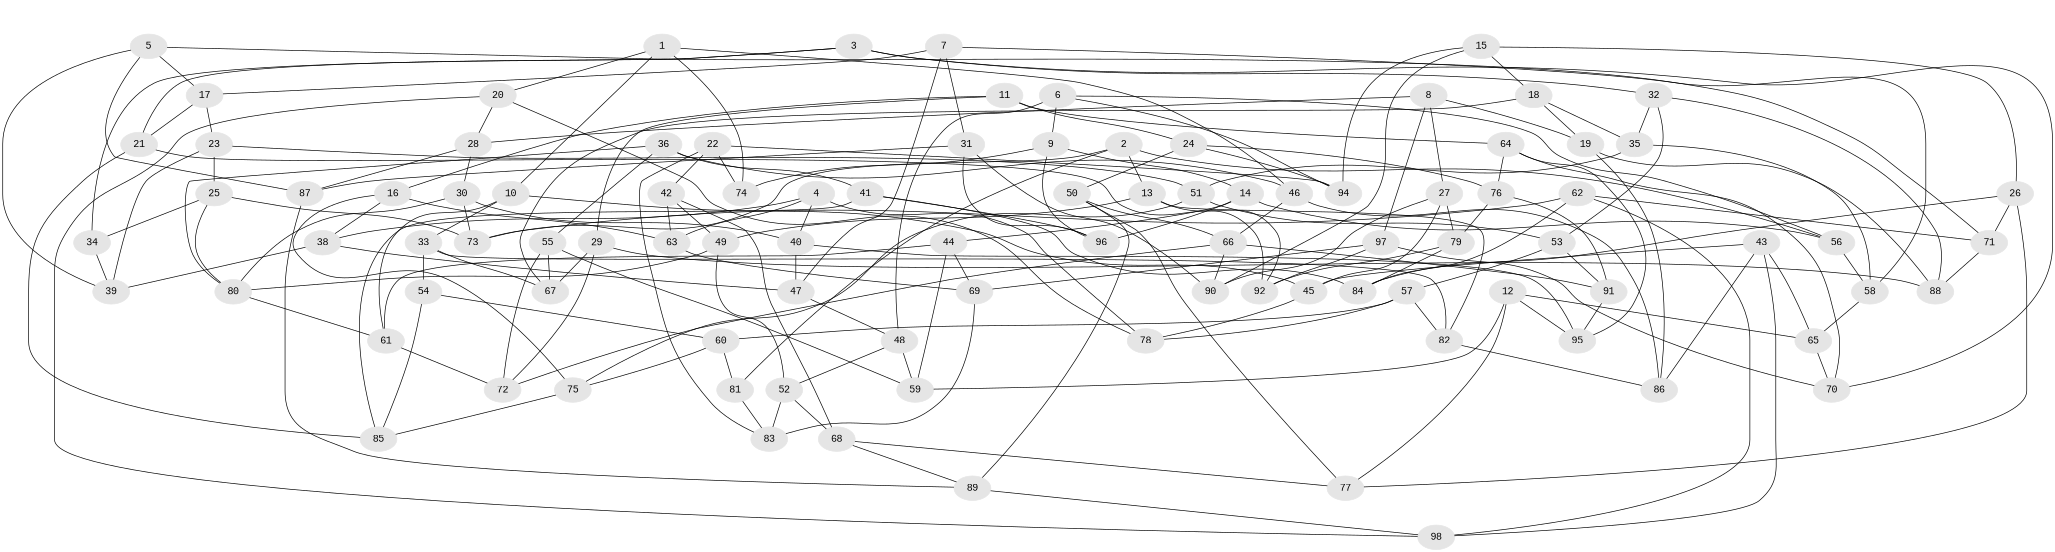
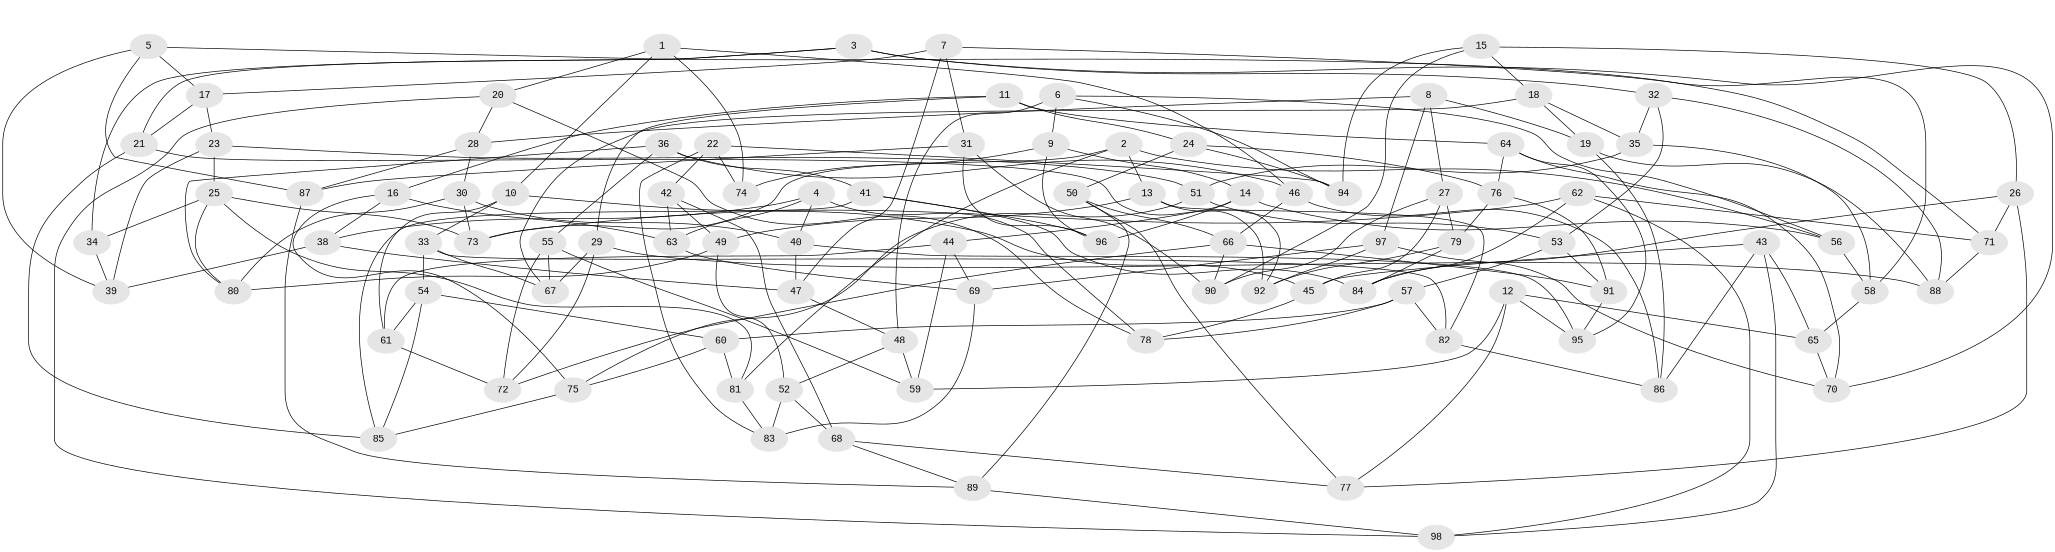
edge "25" -- "81": added
edge "80" -- "61": now "54" -- "61"
